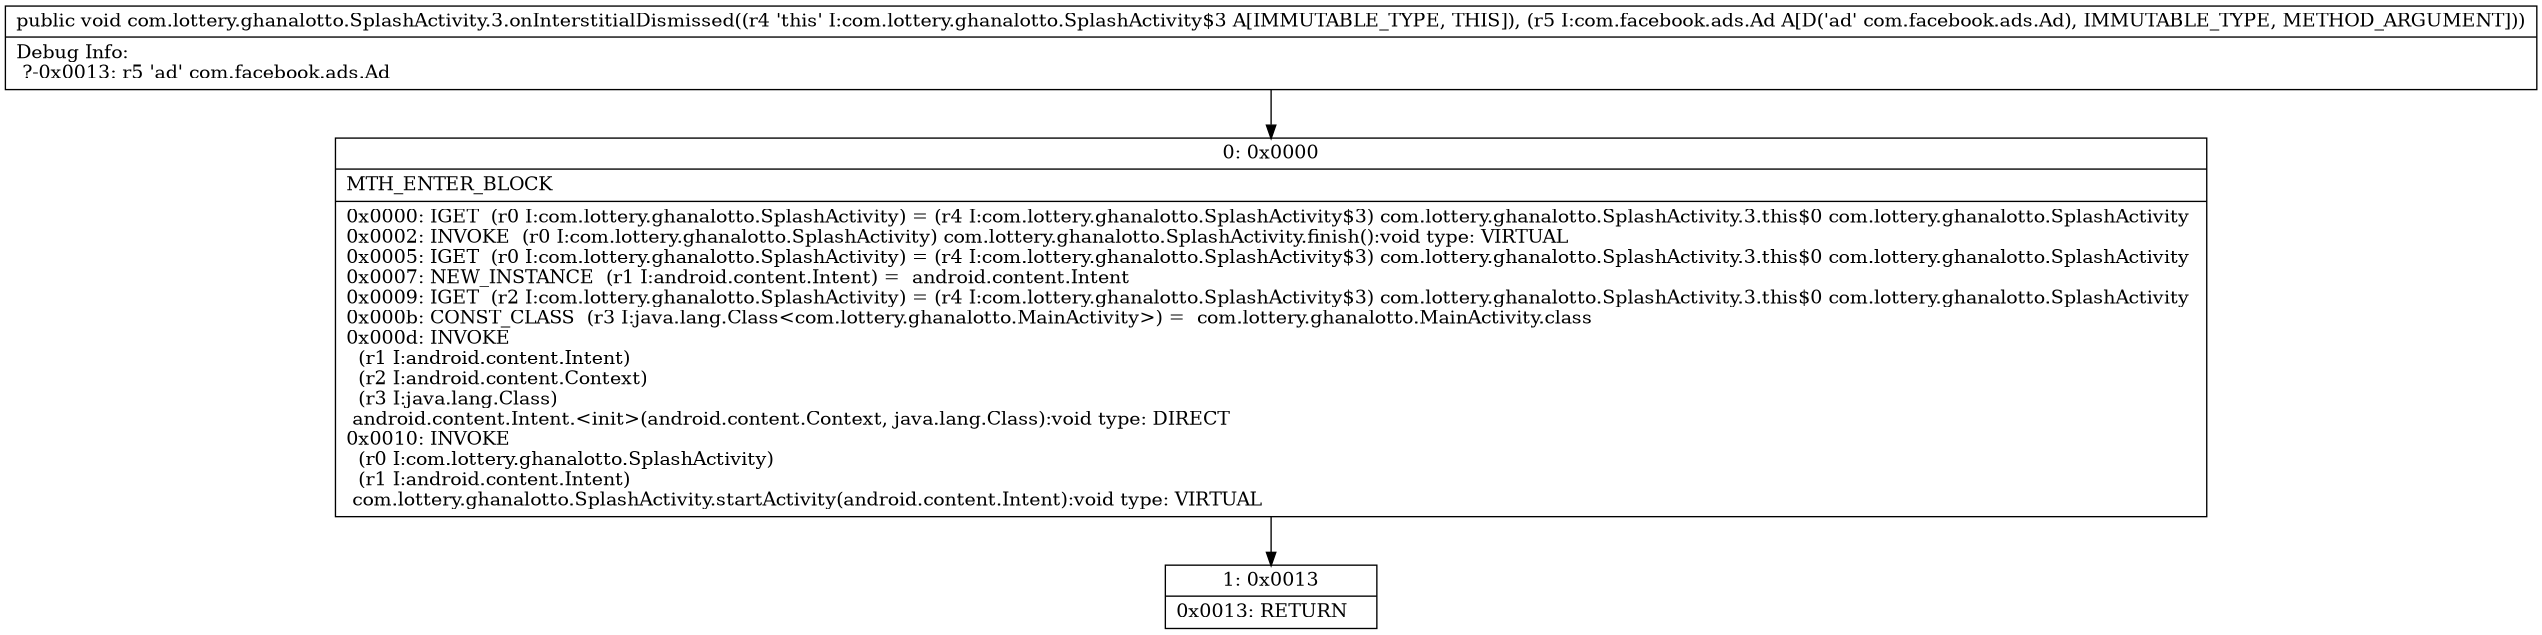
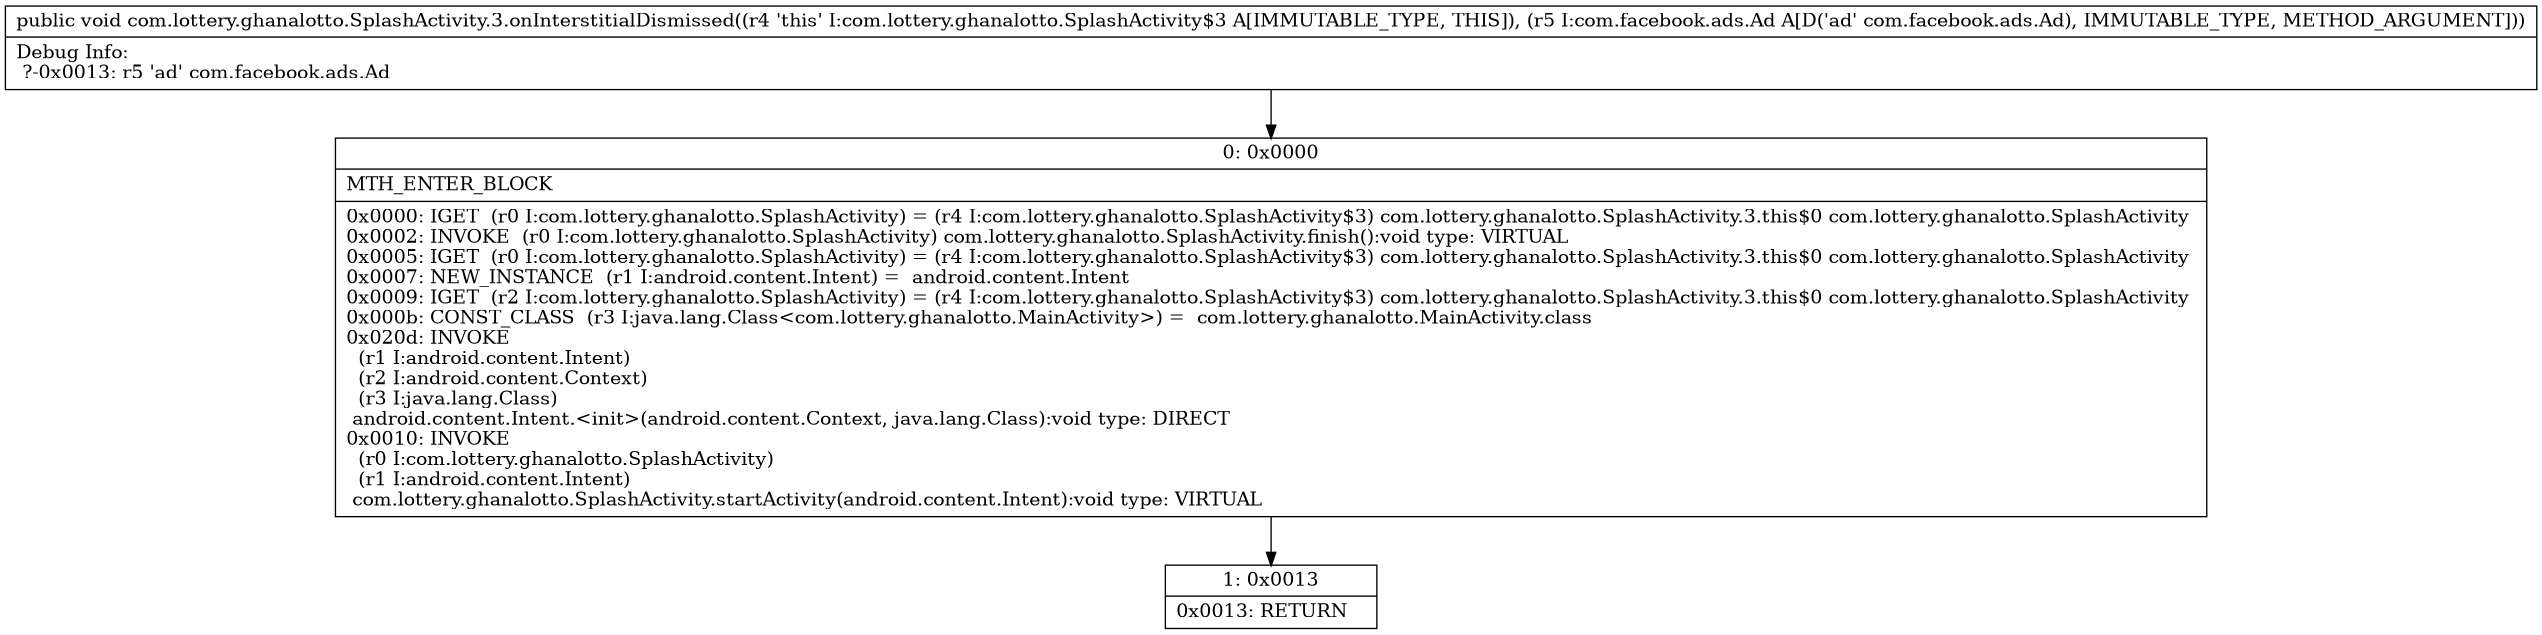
node "0: 0x0000": text "0x000d: INVOKE" -> "0x020d: INVOKE"
